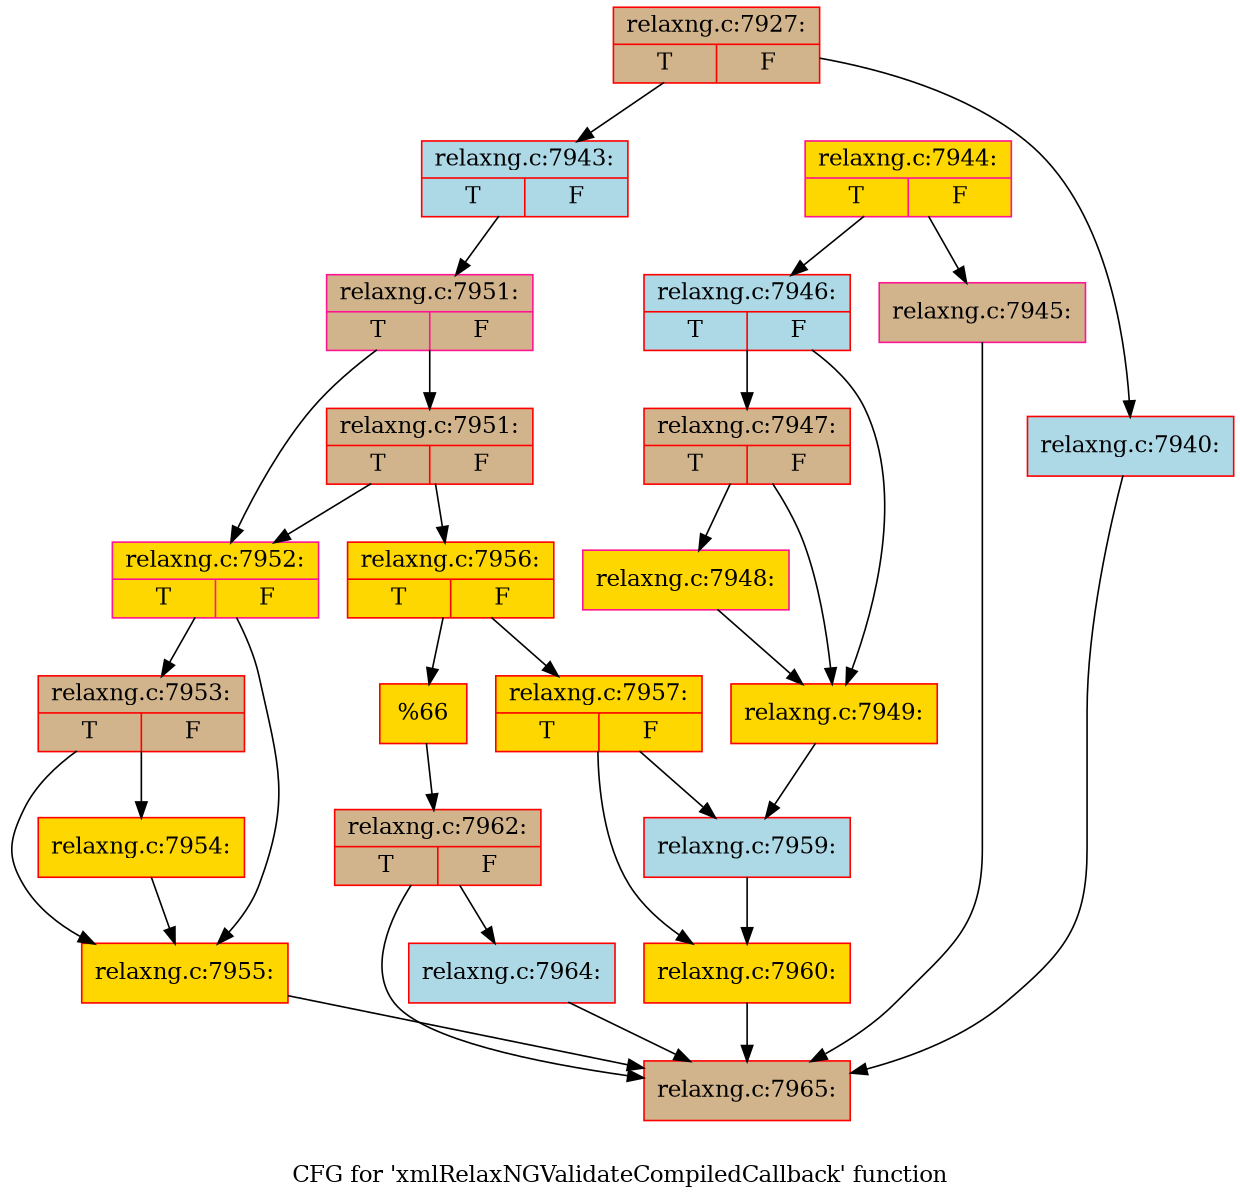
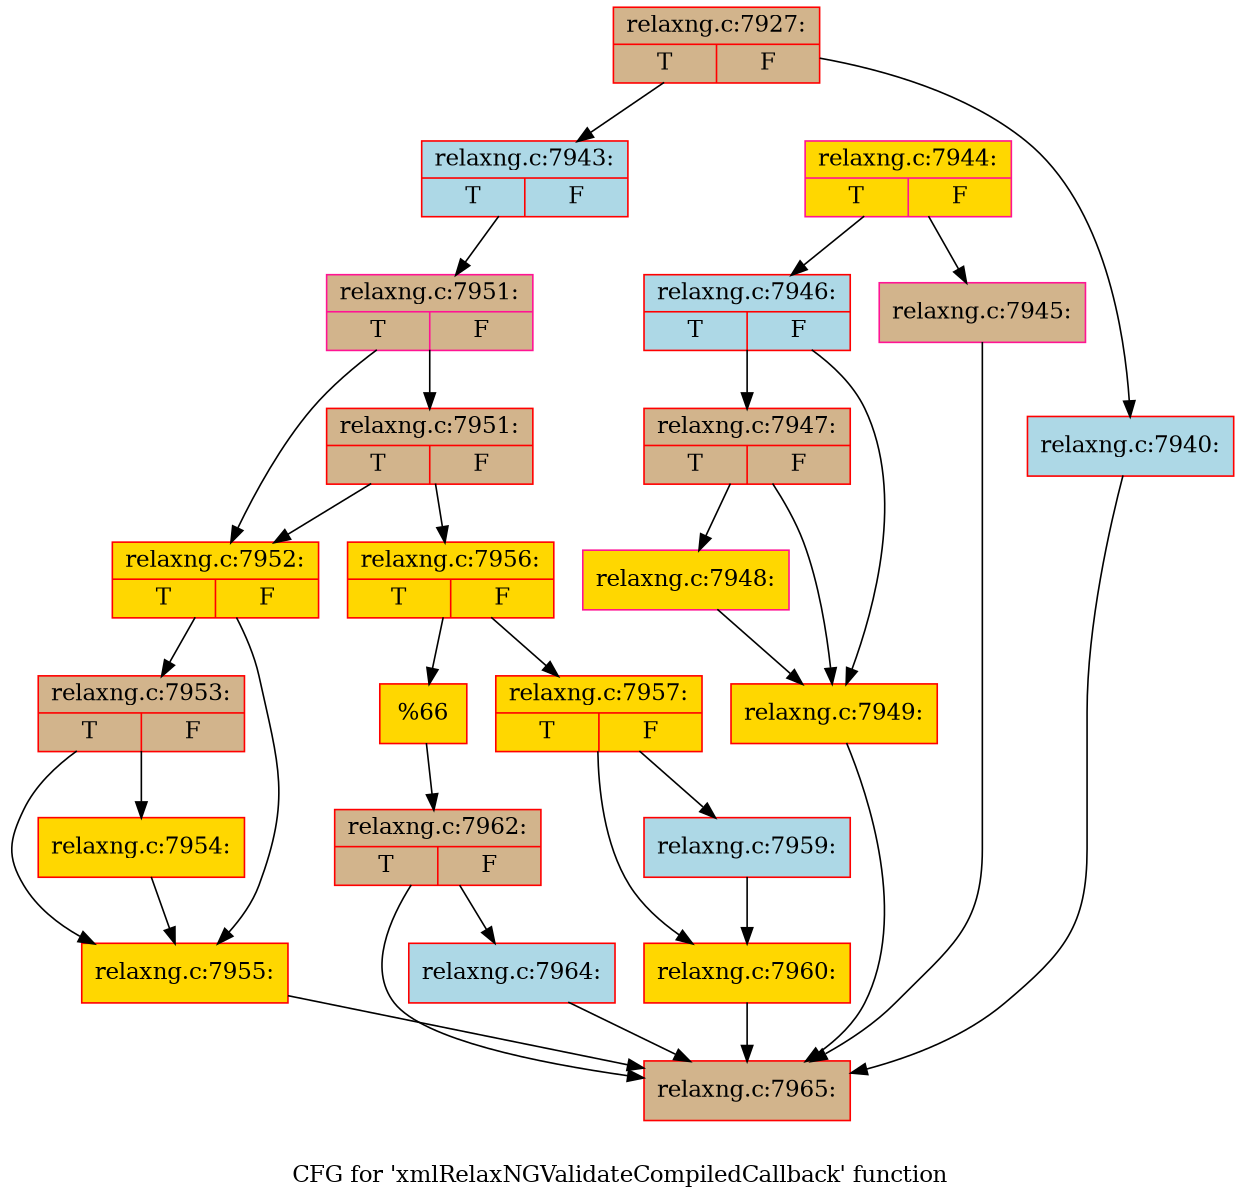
node "relaxng.c:7952:": color deeppink -> red
edge "relaxng.c:7949:" -> "relaxng.c:7959:": now "relaxng.c:7949:" -> "relaxng.c:7965:"
